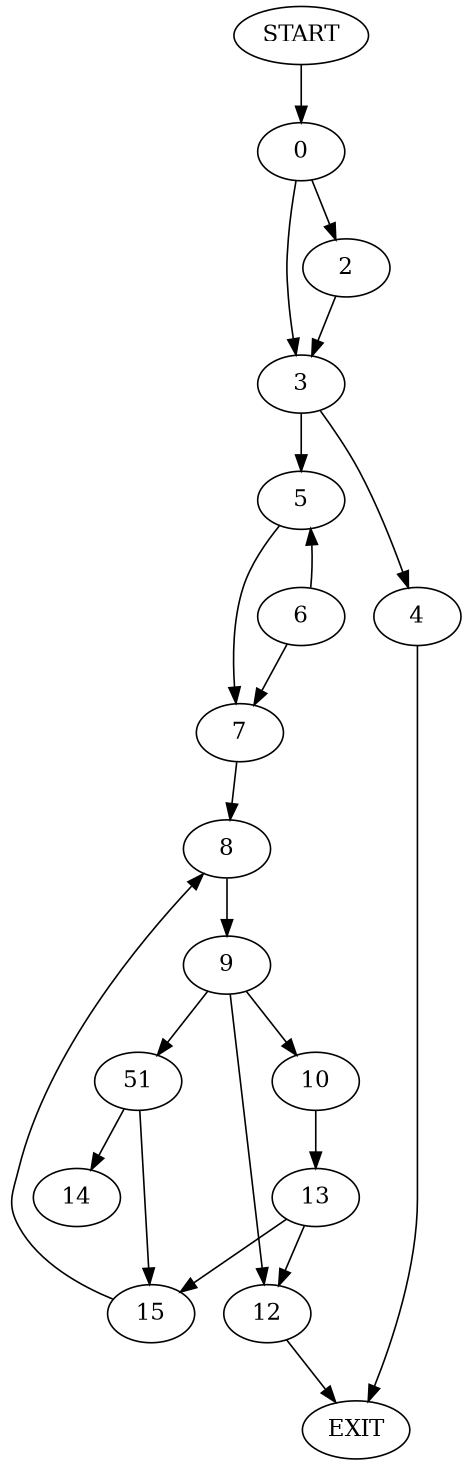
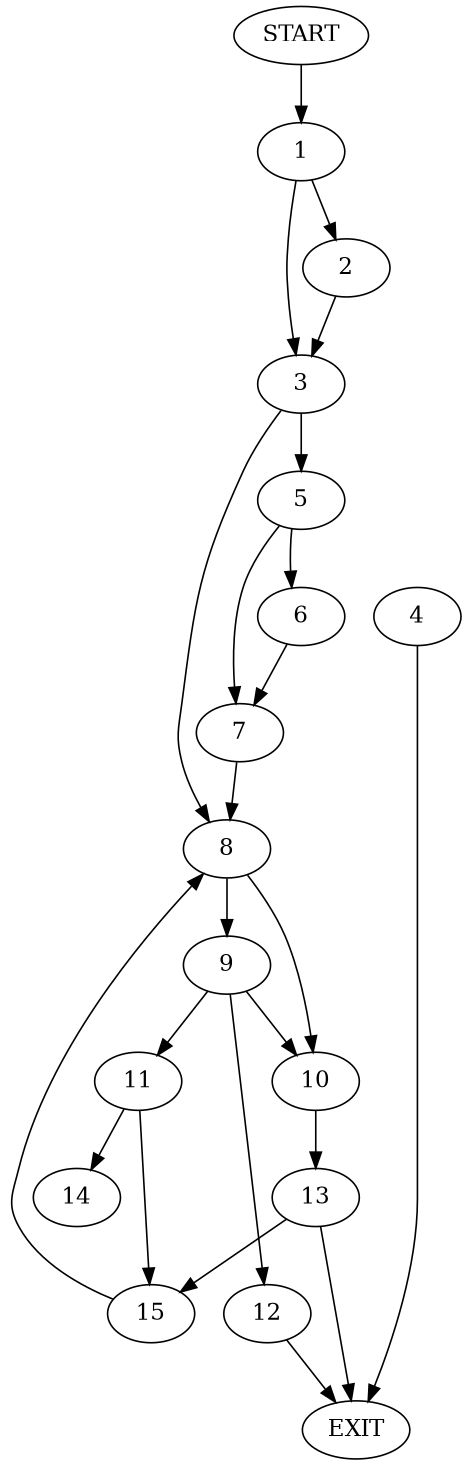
node "0": label "0" -> "1"
edge "3" -> "4": now "3" -> "8"
edge "6" -> "5": reversed
edge "8" -> "10": added
node "51": label "51" -> "11"
edge "13" -> "12": now "13" -> "EXIT"
